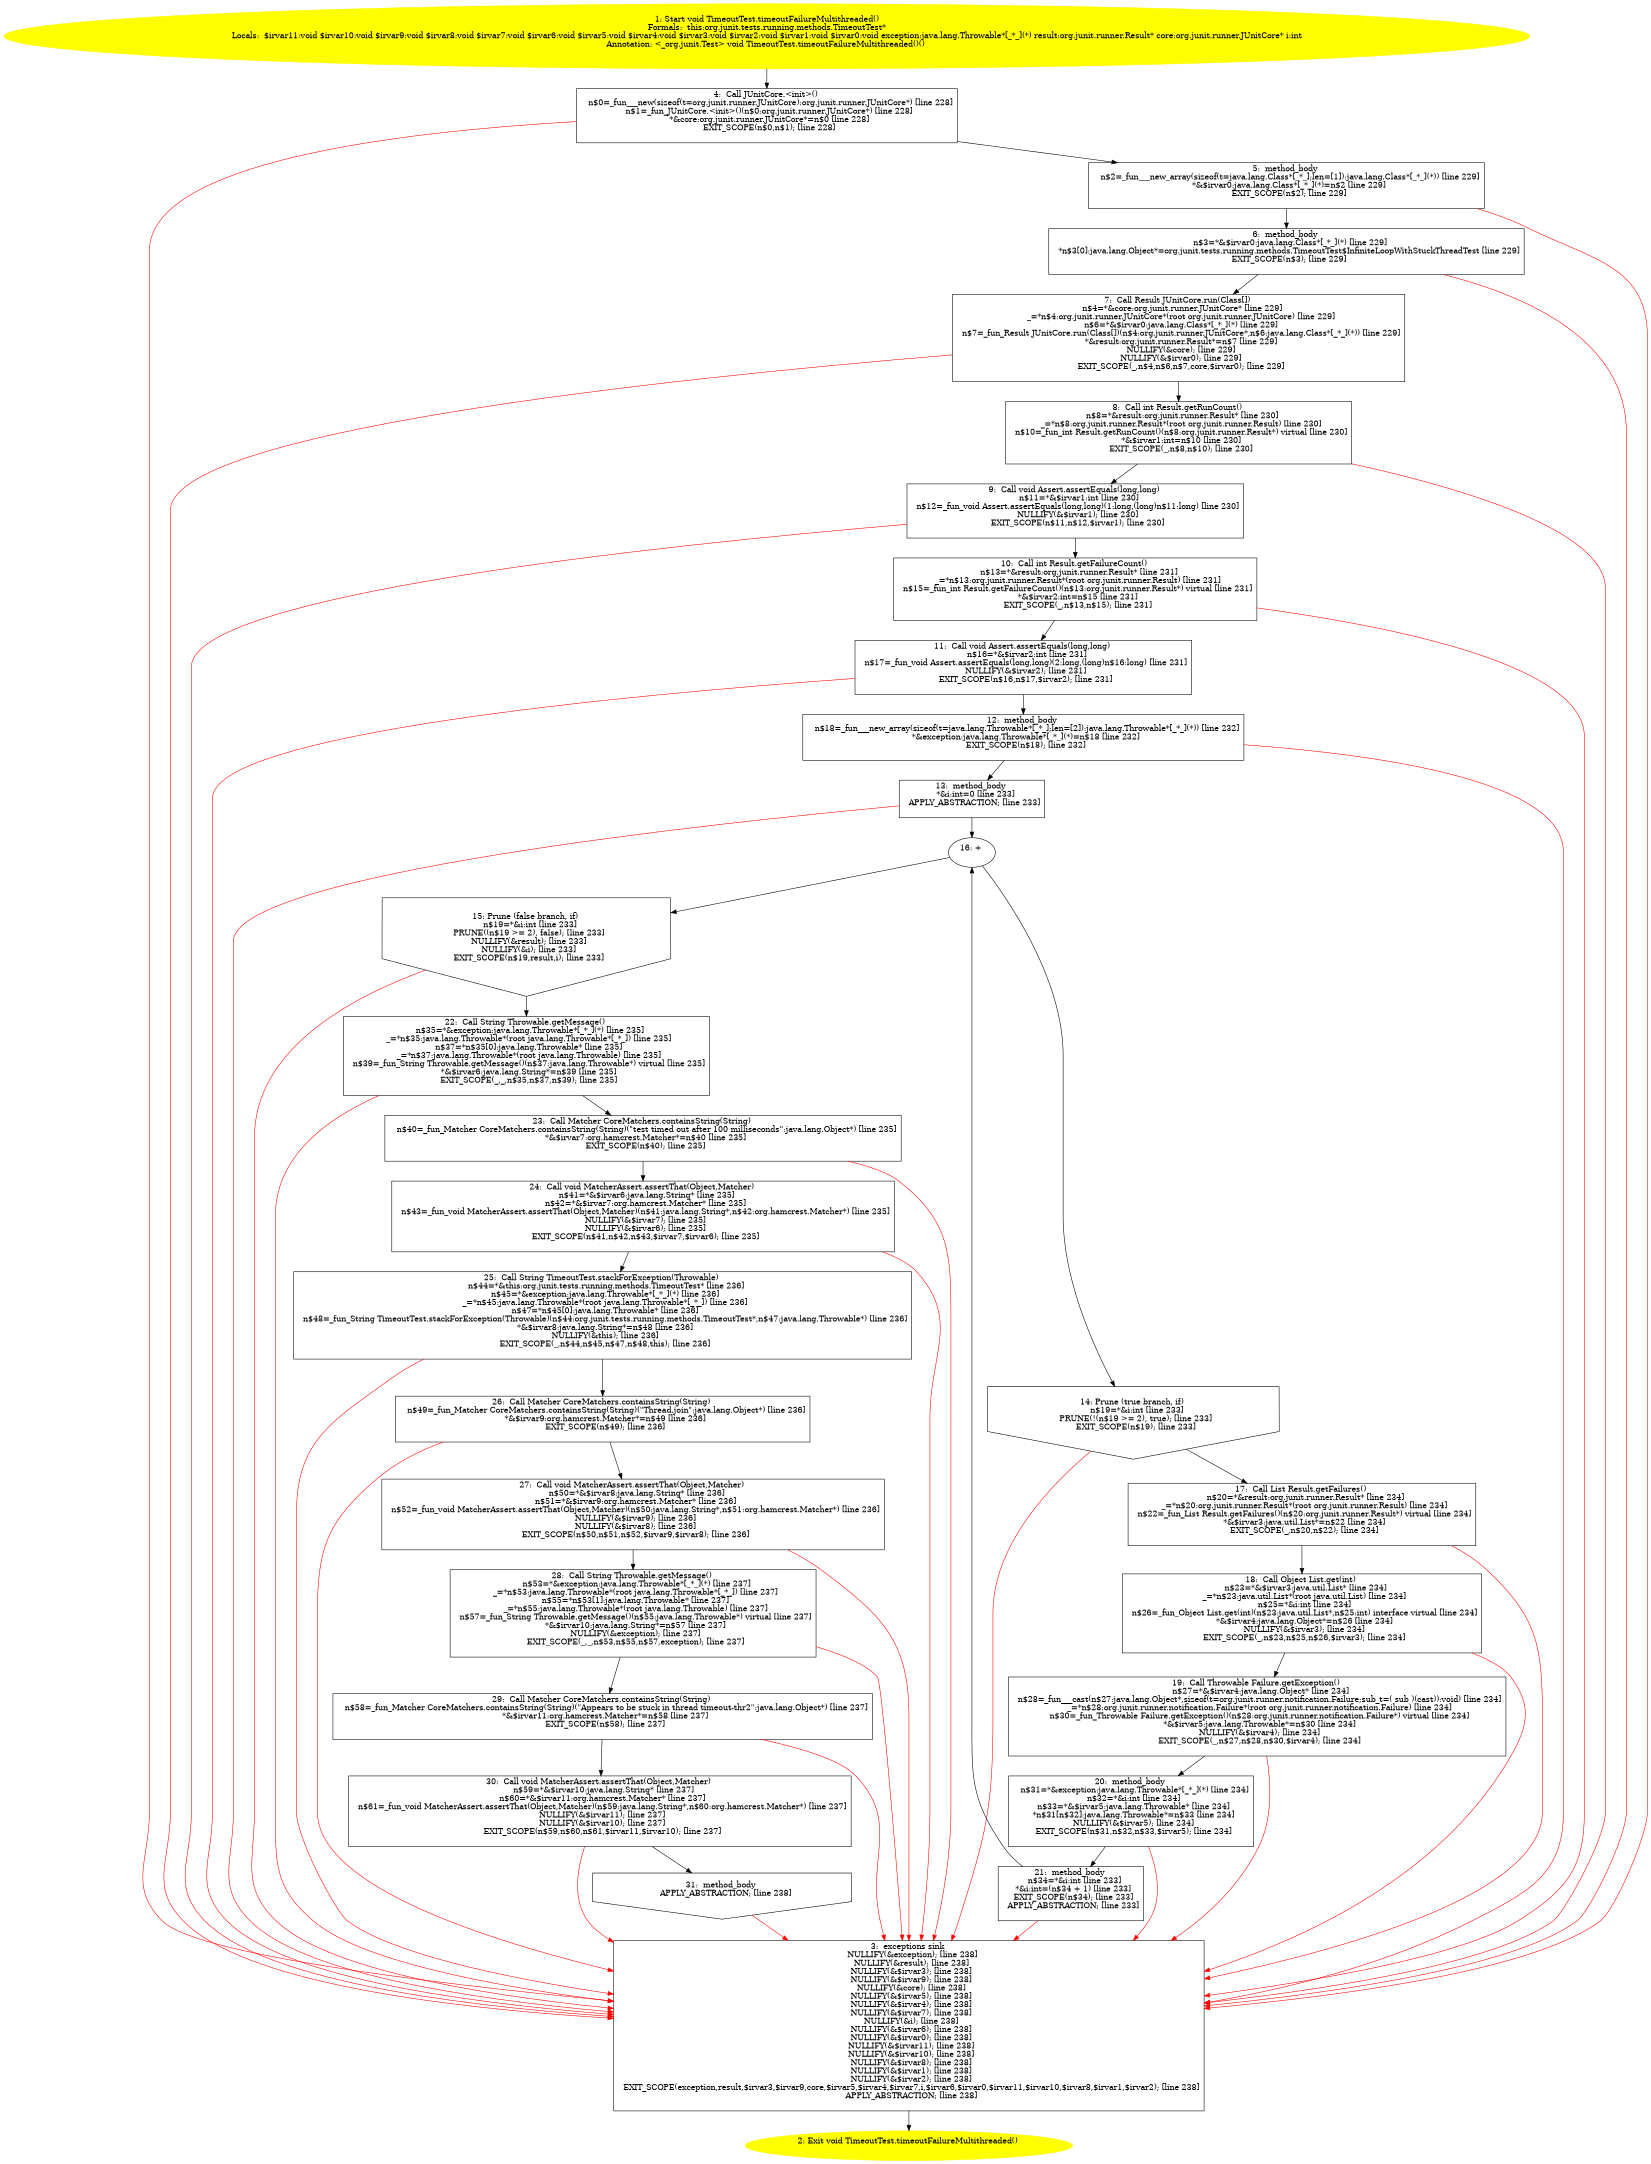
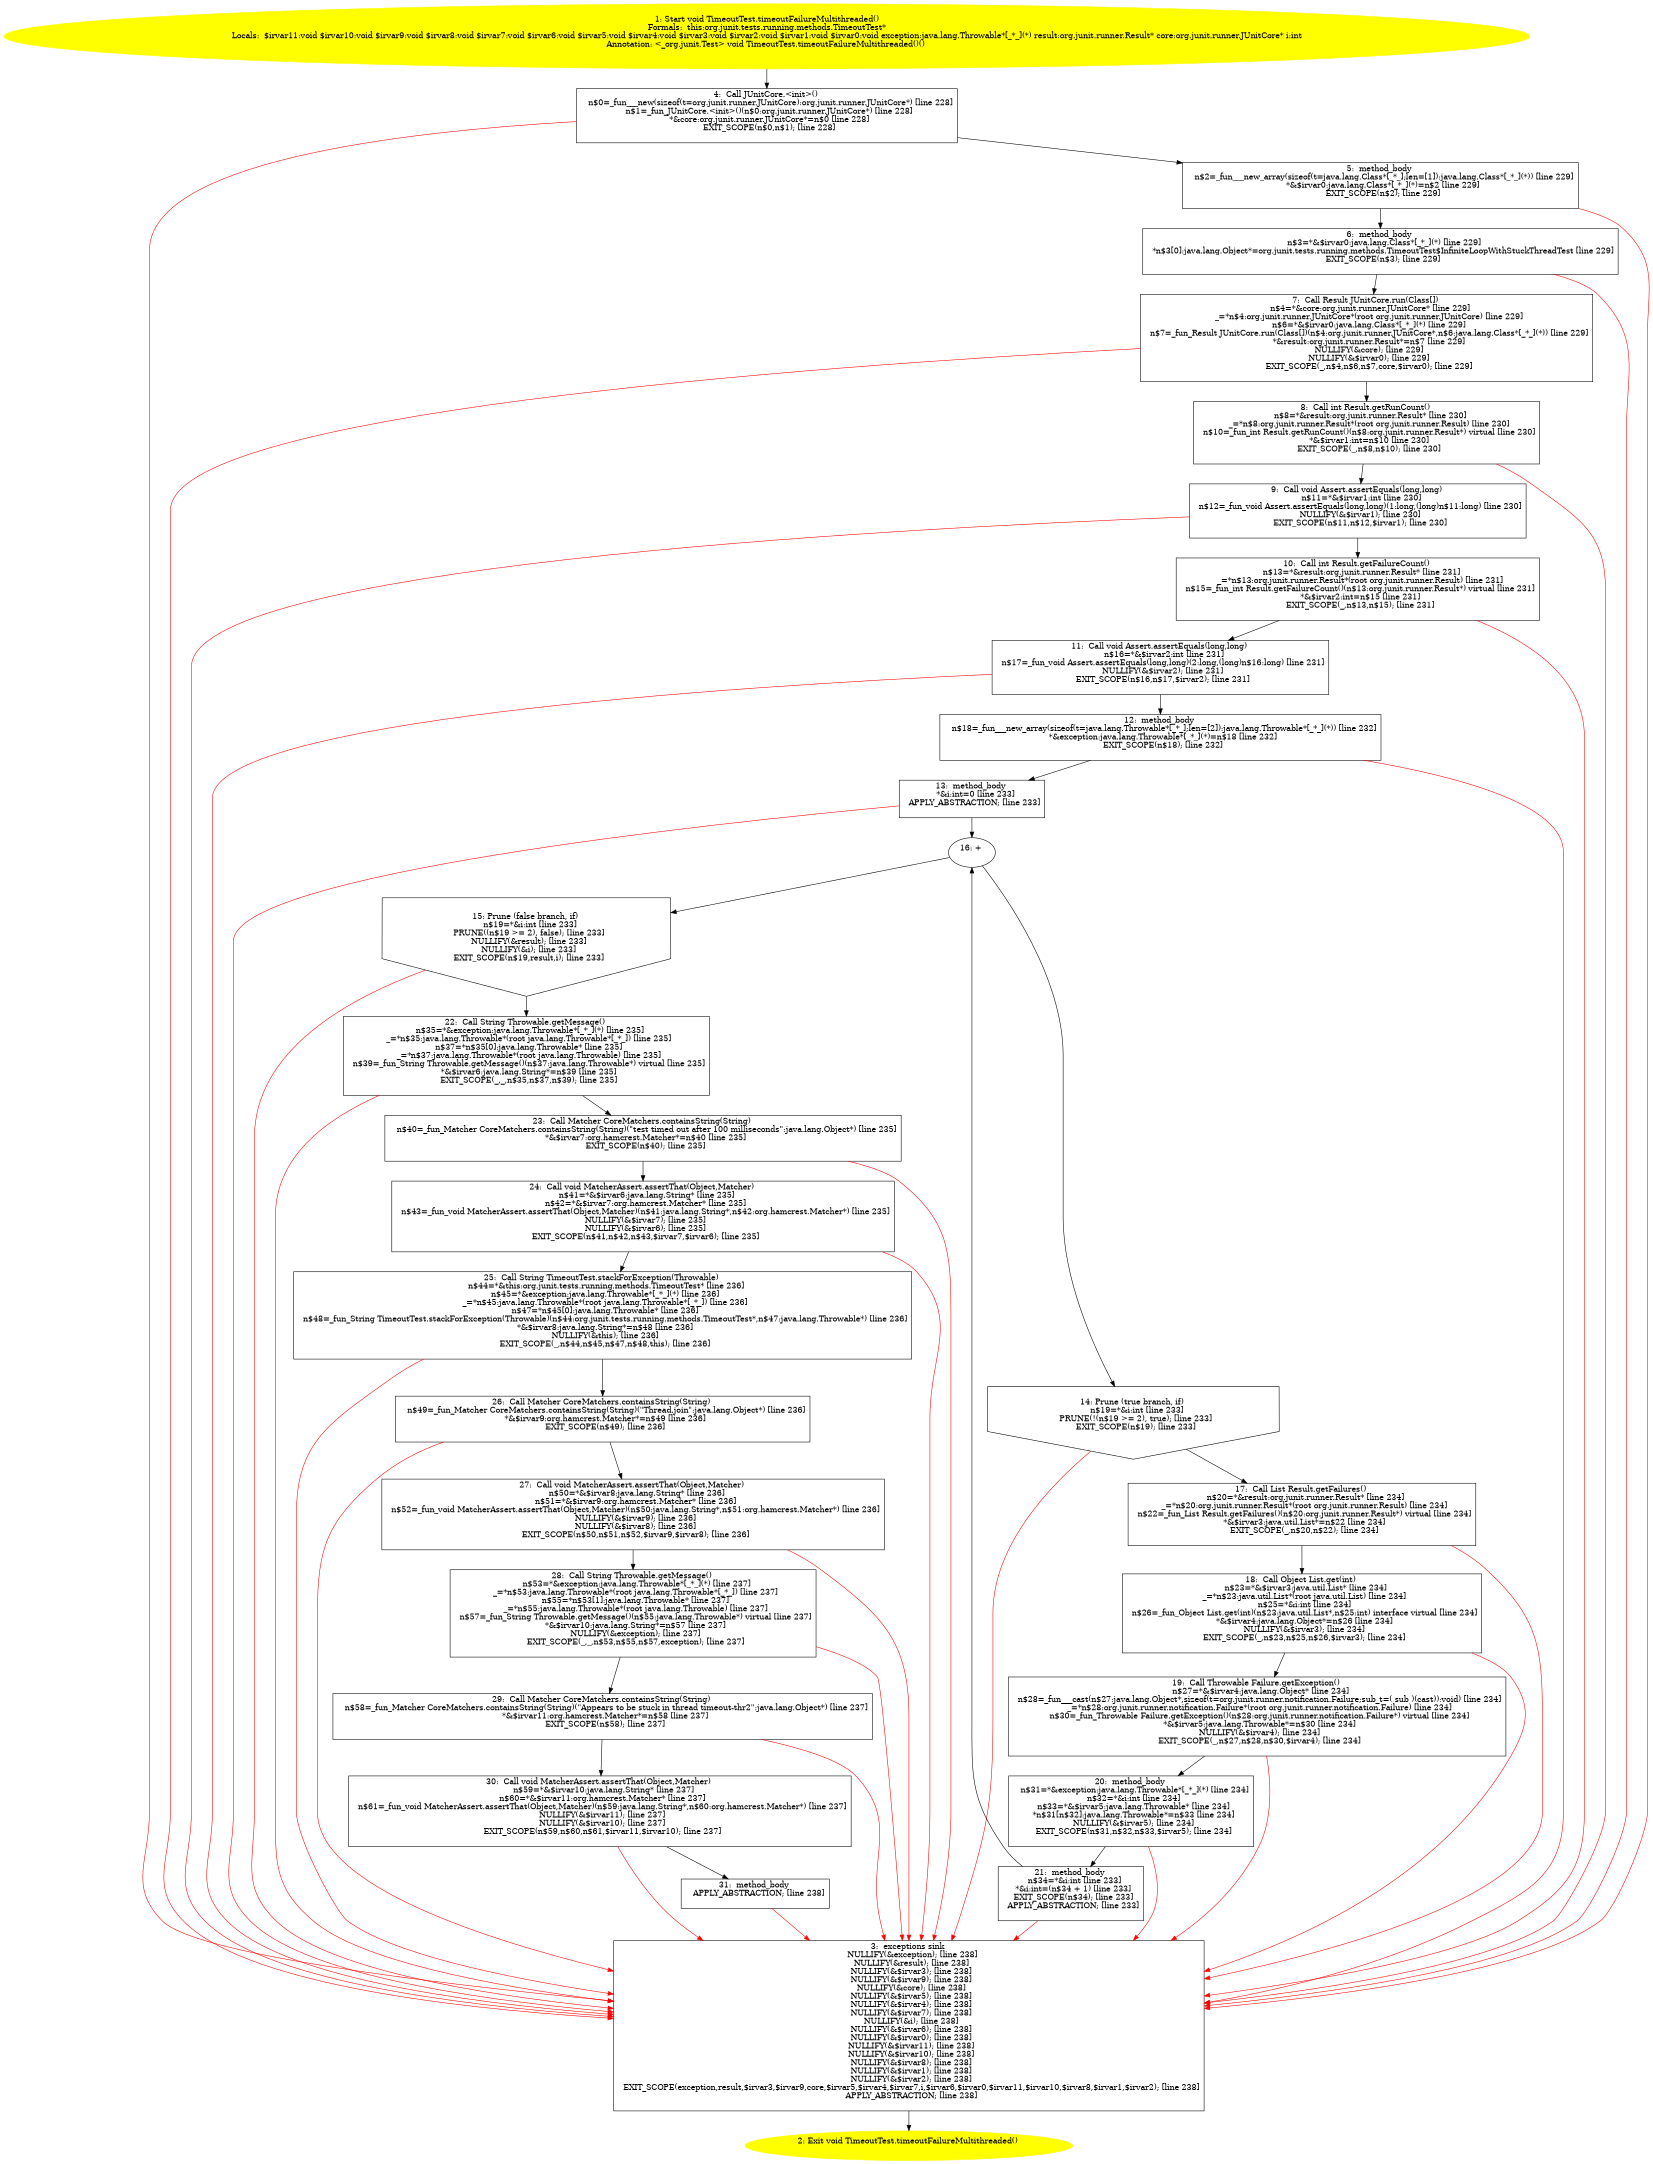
node "31:  method_body APPLY_ABSTRACTION; [line 238]": shape invhouse -> box
